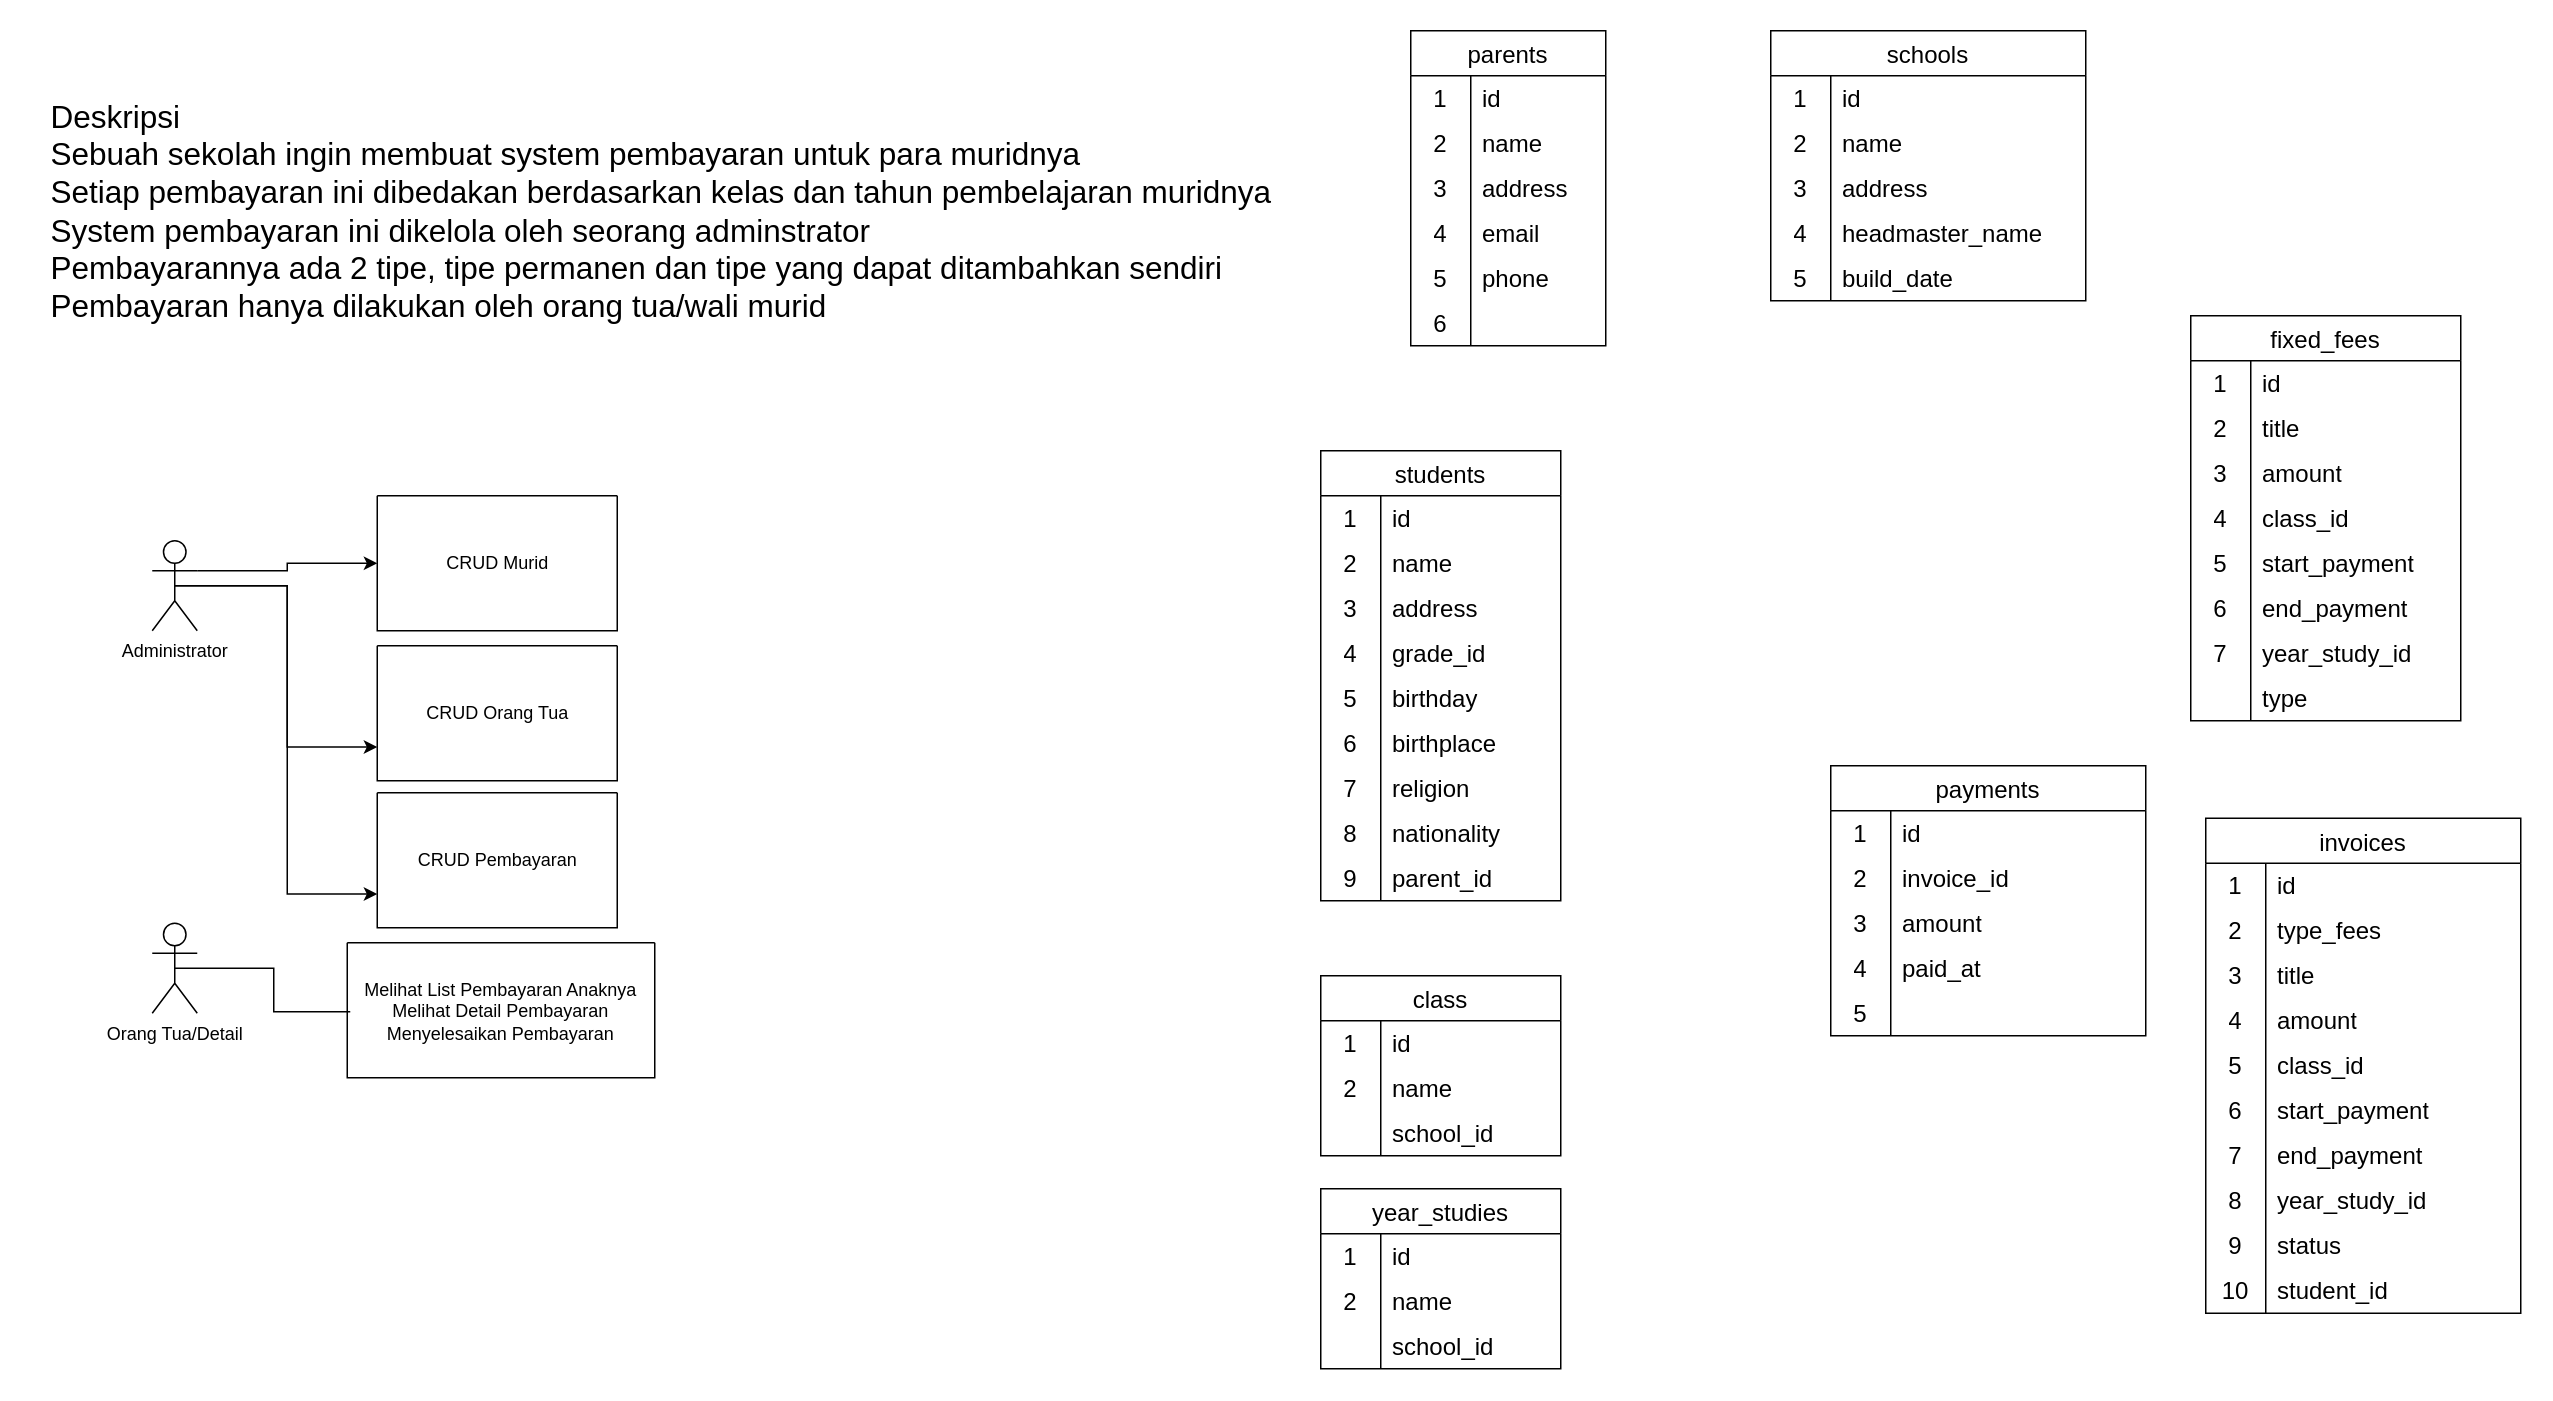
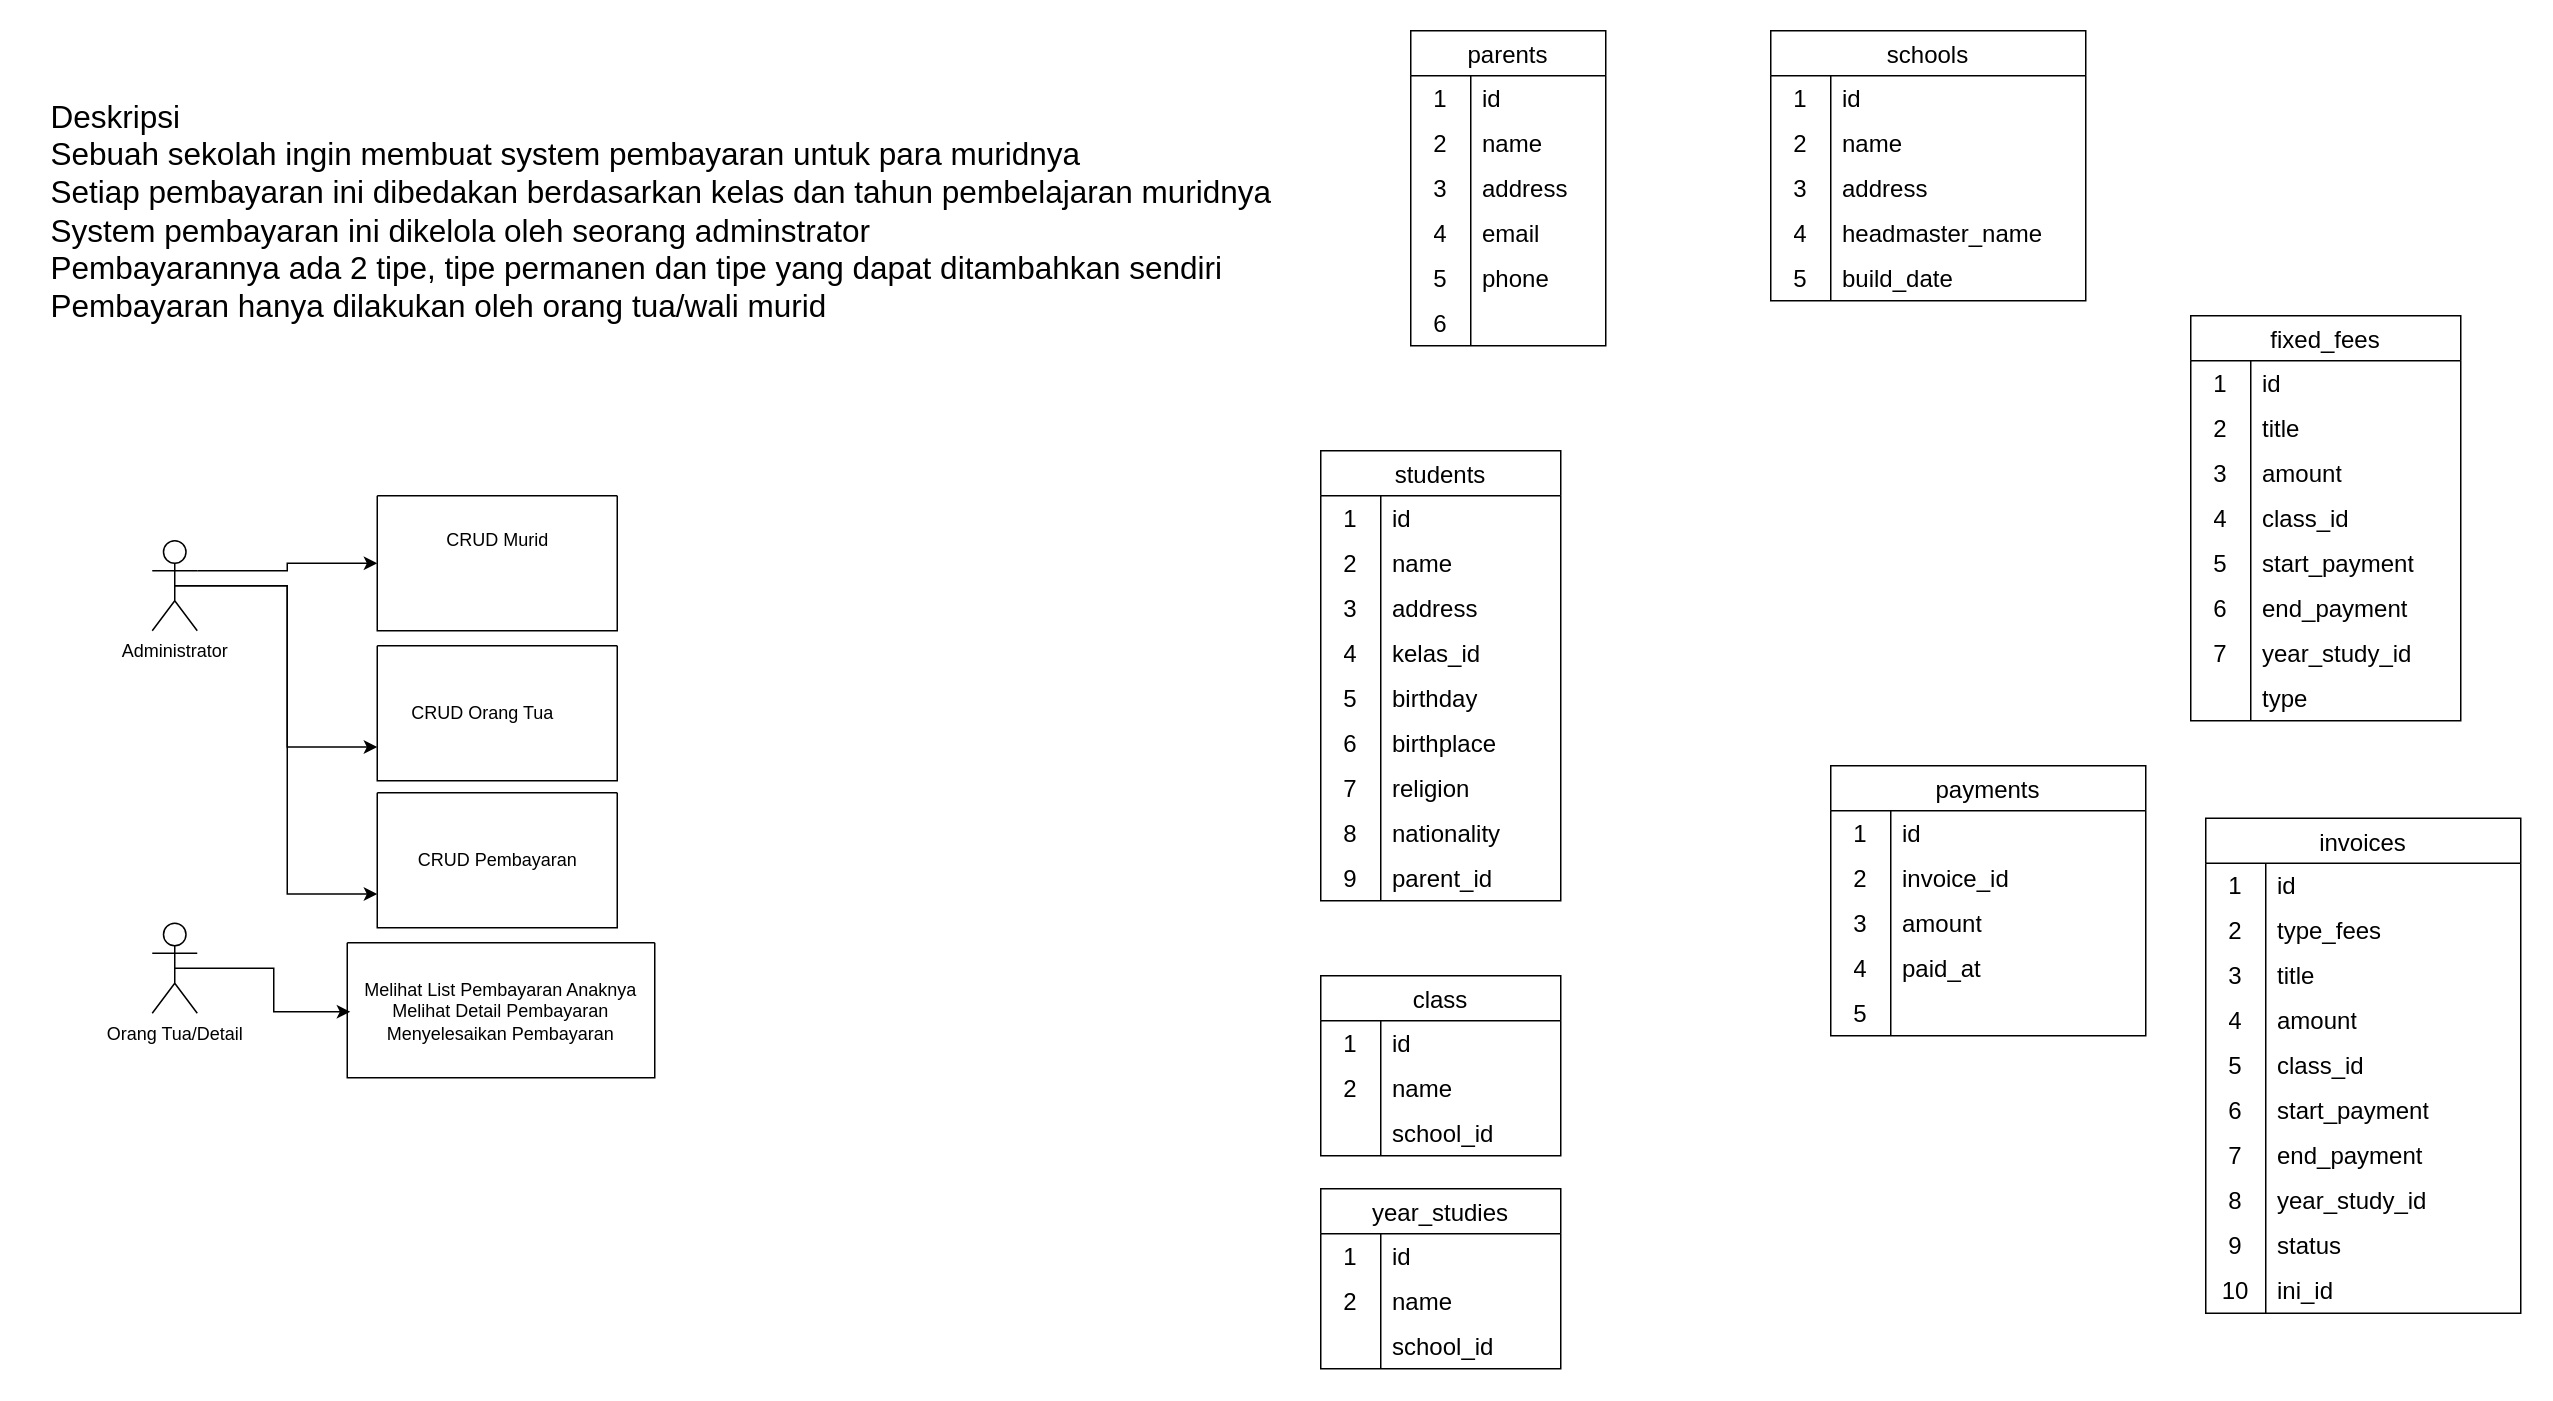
node "CRUD Murid": moved (497, 563) -> (497, 541)
node "grade_id": label "grade_id" -> "kelas_id"
node "CRUD Orang Tua": moved (497, 713) -> (482, 713)
edge "Orang Tua/Detail" -- "Melihat List Pembayaran Anaknya Melihat Detail Pembayaran Menyelesaikan Pembayaran": arrowhead none -> classic
node "student_id": label "student_id" -> "ini_id"
